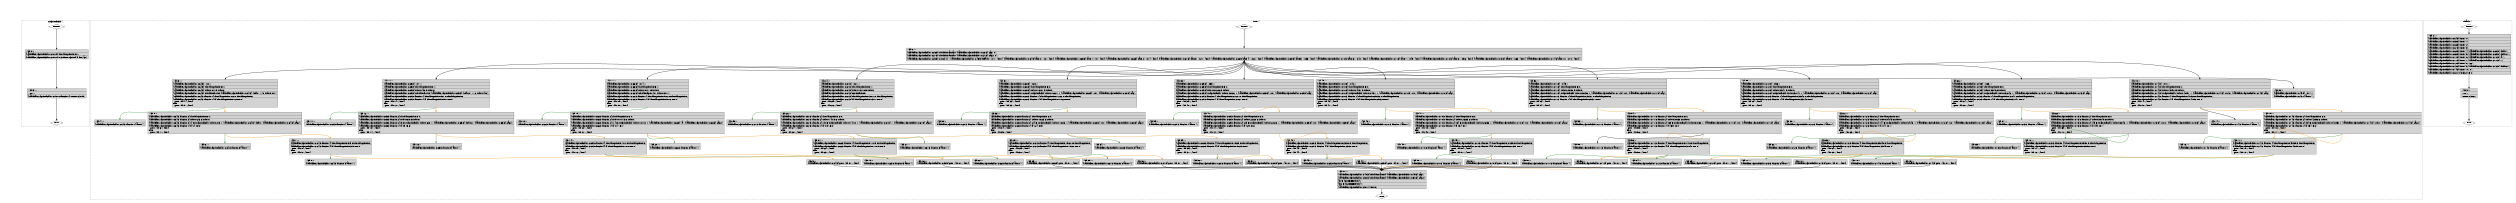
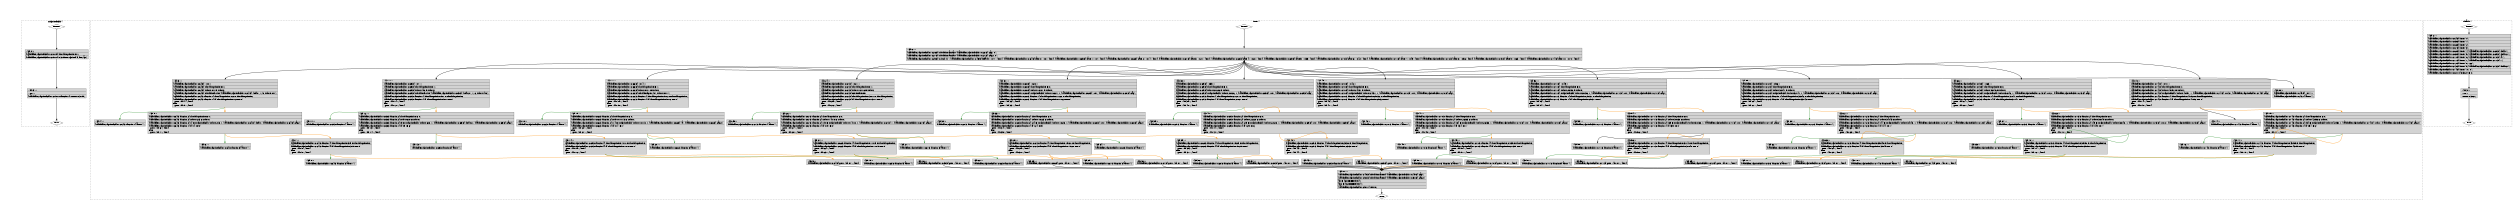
edge "<bb 17>:" -> "<bb 19>:": added
edge "<bb 28>:" -> "<bb 29>:": color forestgreen -> darkorange
node "<bb 64>:": removed
